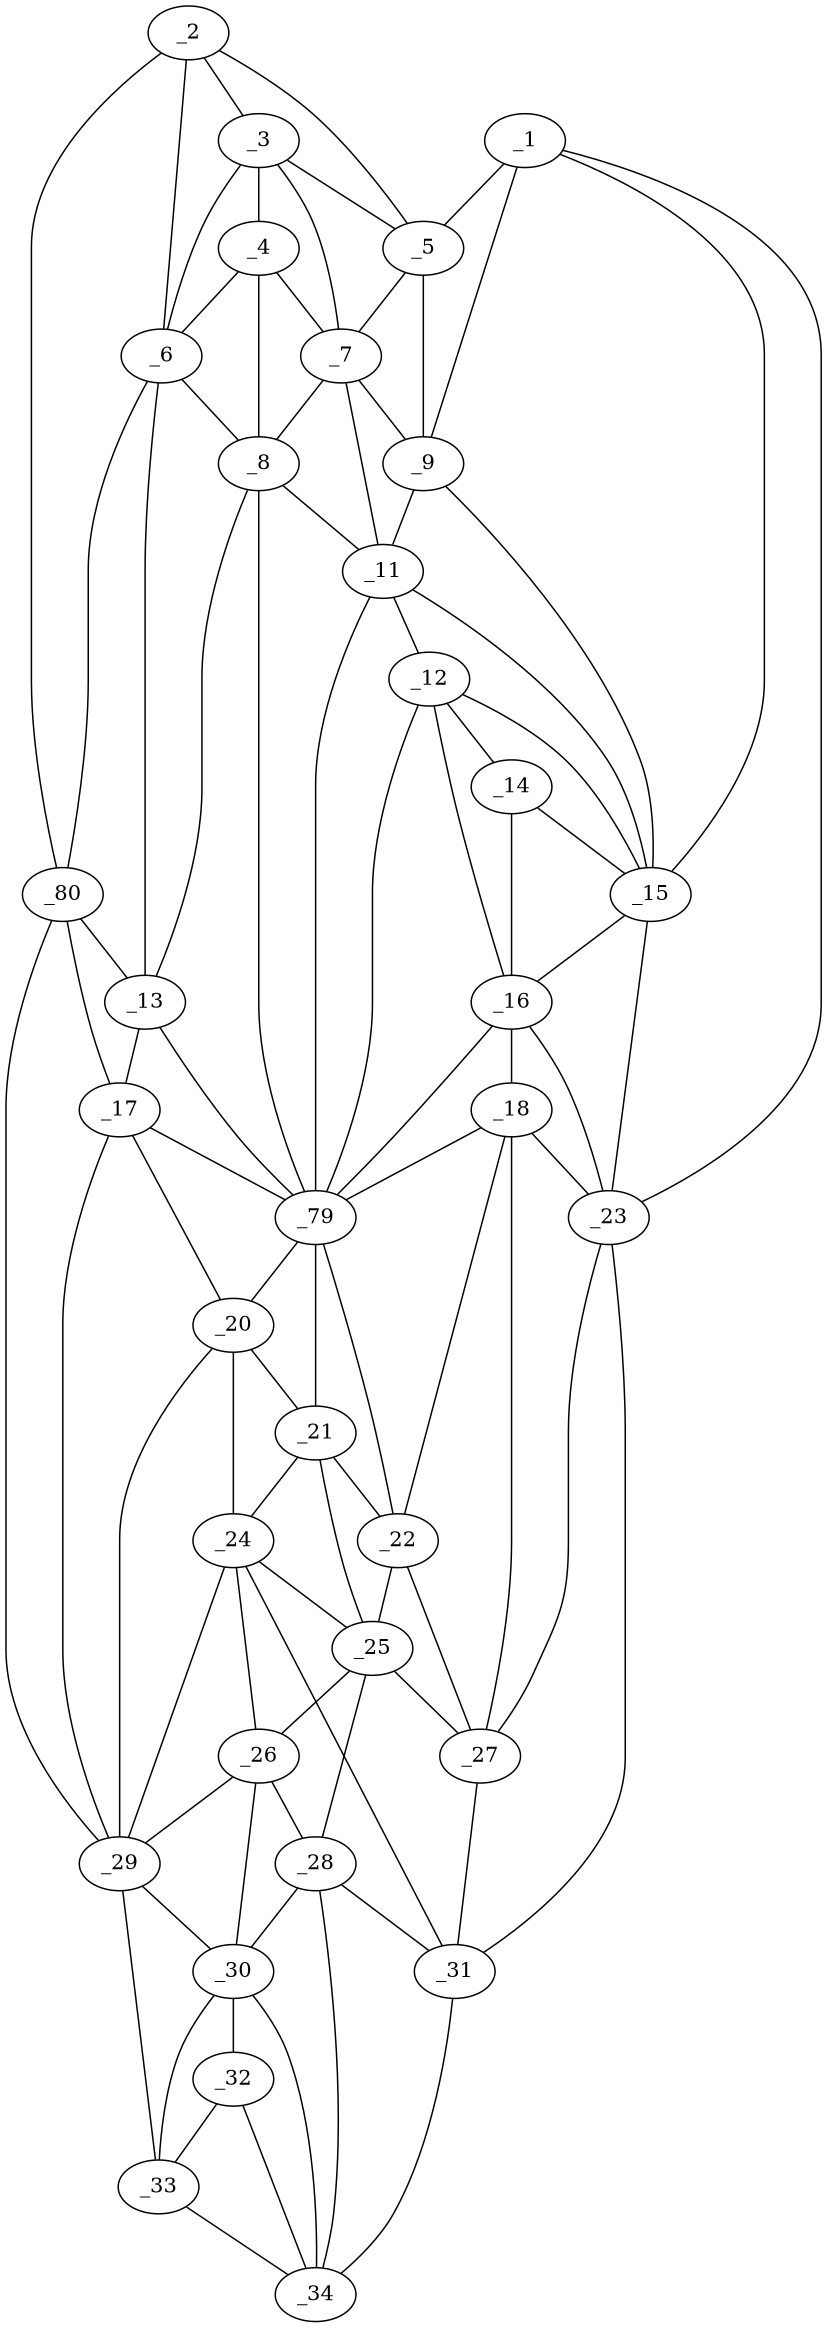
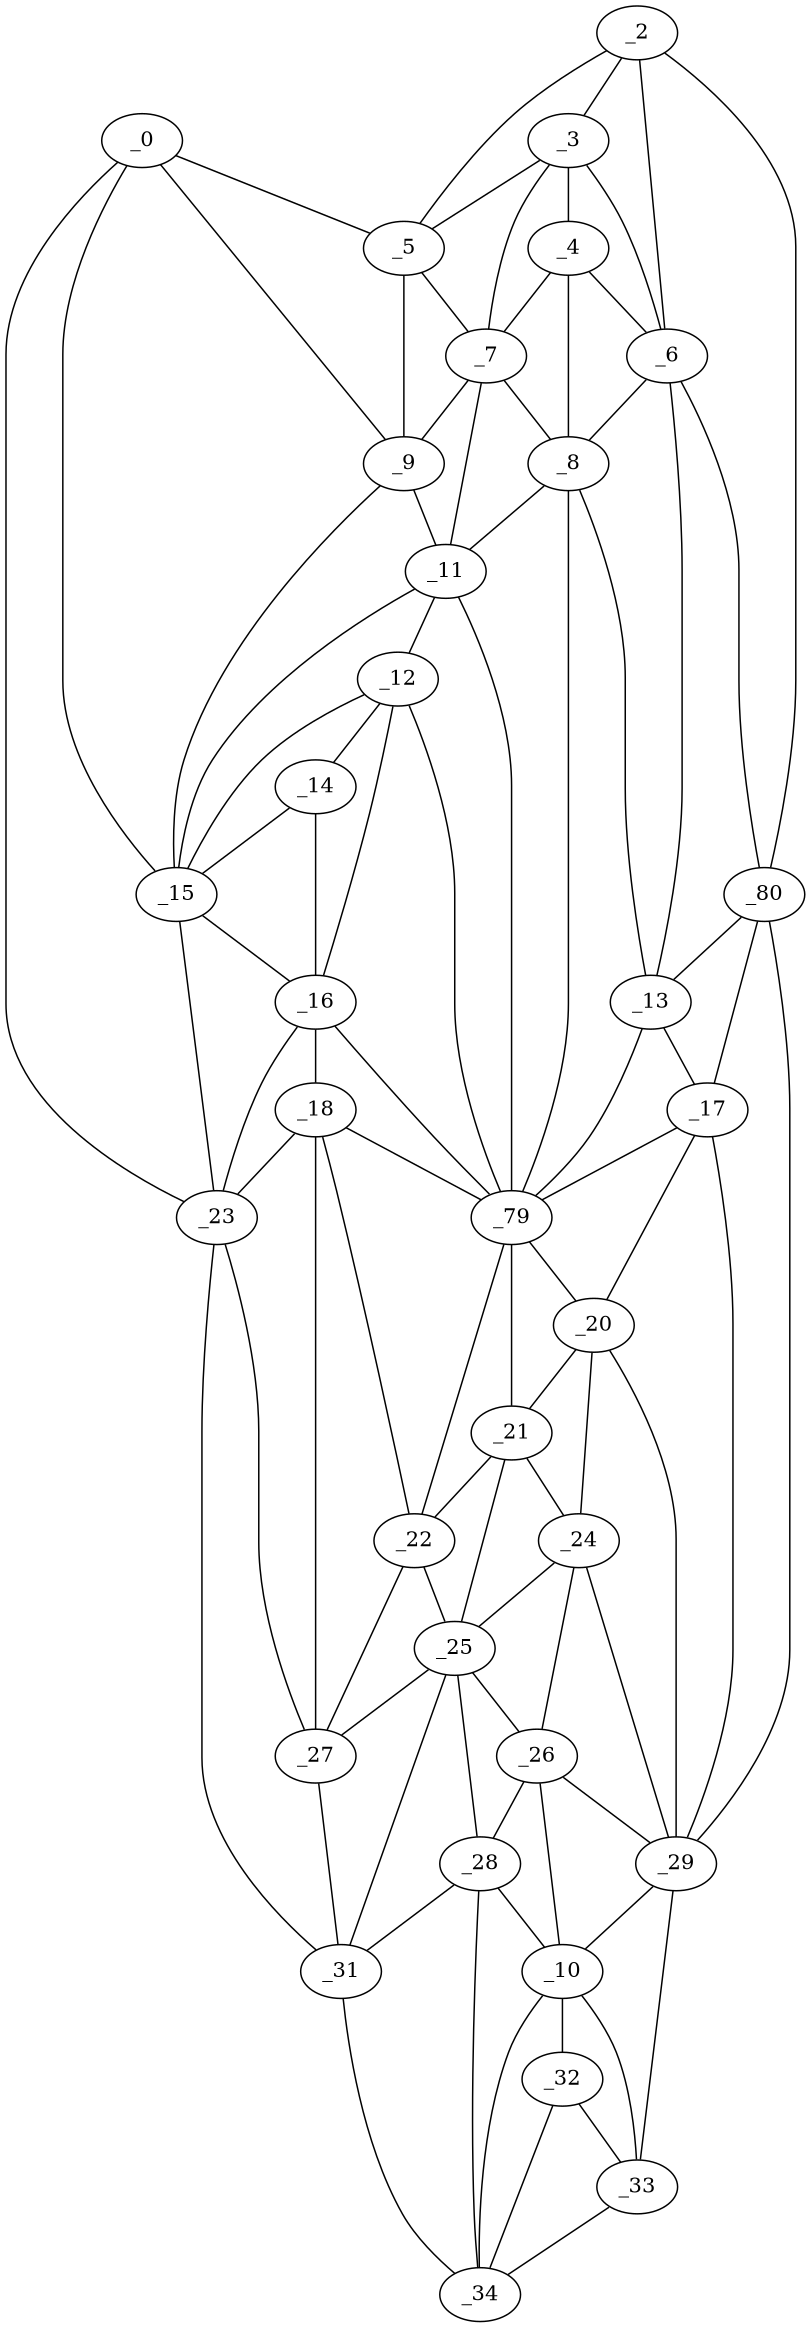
node "_1": label "_1" -> "_0"
edge "_24" -- "_31": now "_25" -- "_31"
node "_30": label "_30" -> "_10"
